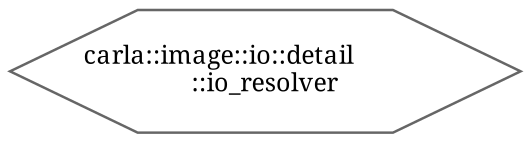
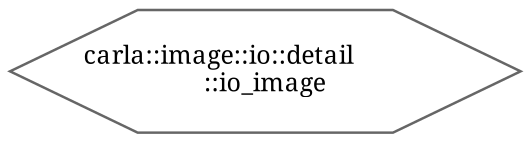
node "carla::image::io::detail ::io_resolver": label "carla::image::io::detail ::io_resolver" -> "carla::image::io::detail ::io_image"
